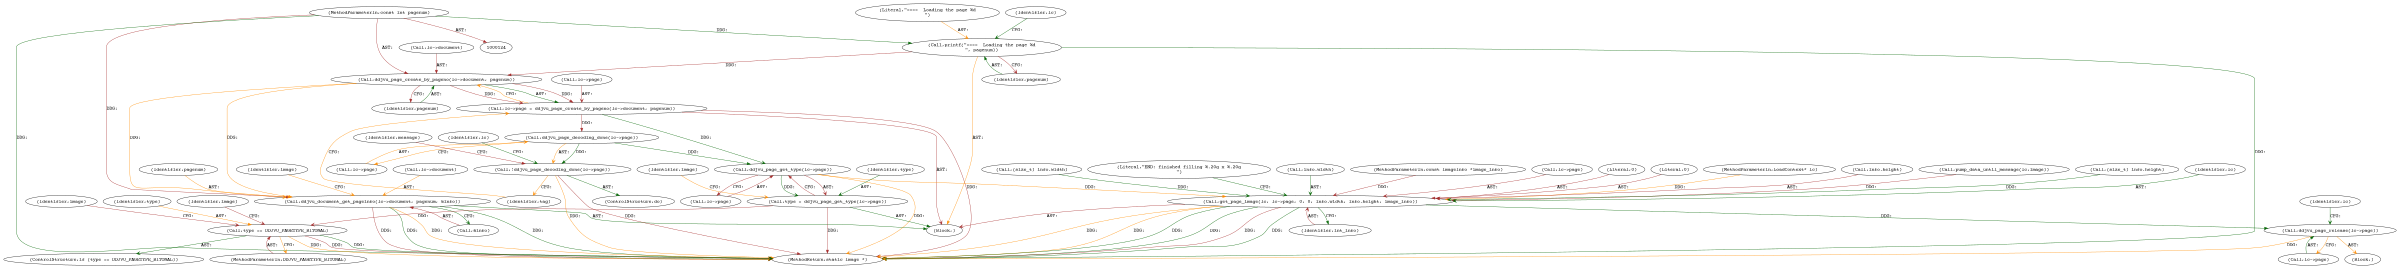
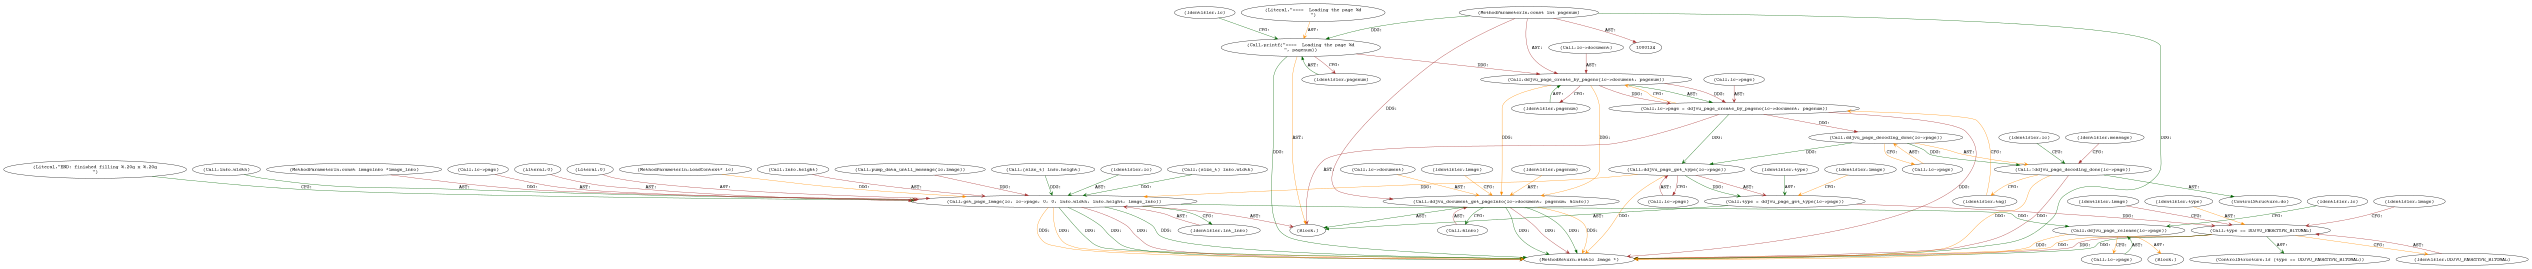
edge "(Call,type = ddjvu_page_get_type(lc->page))" -> "(Call,ddjvu_page_get_type(lc->page))": removed, label "CFG:"
edge "(Call,type = ddjvu_page_get_type(lc->page))" -> "(MethodReturn,static Image *)": removed, label "DDG:"
node "(MethodParameterIn,DDJVU_PAGETYPE_BITONAL)": label "(MethodParameterIn,DDJVU_PAGETYPE_BITONAL)" -> "(Identifier,DDJVU_PAGETYPE_BITONAL)"
